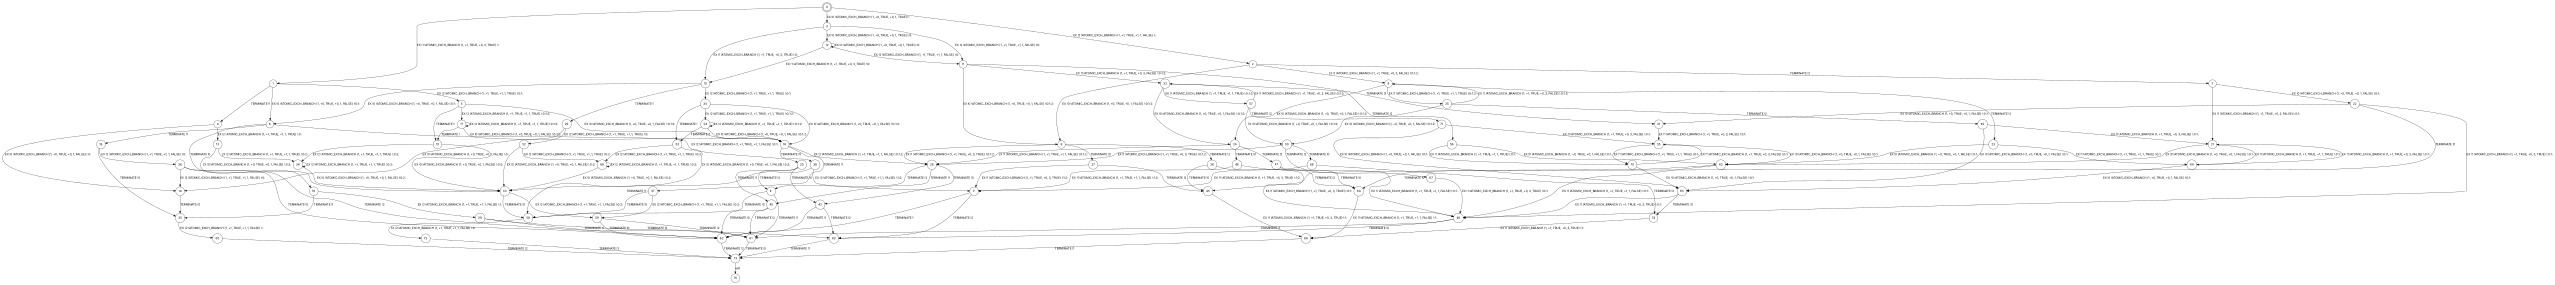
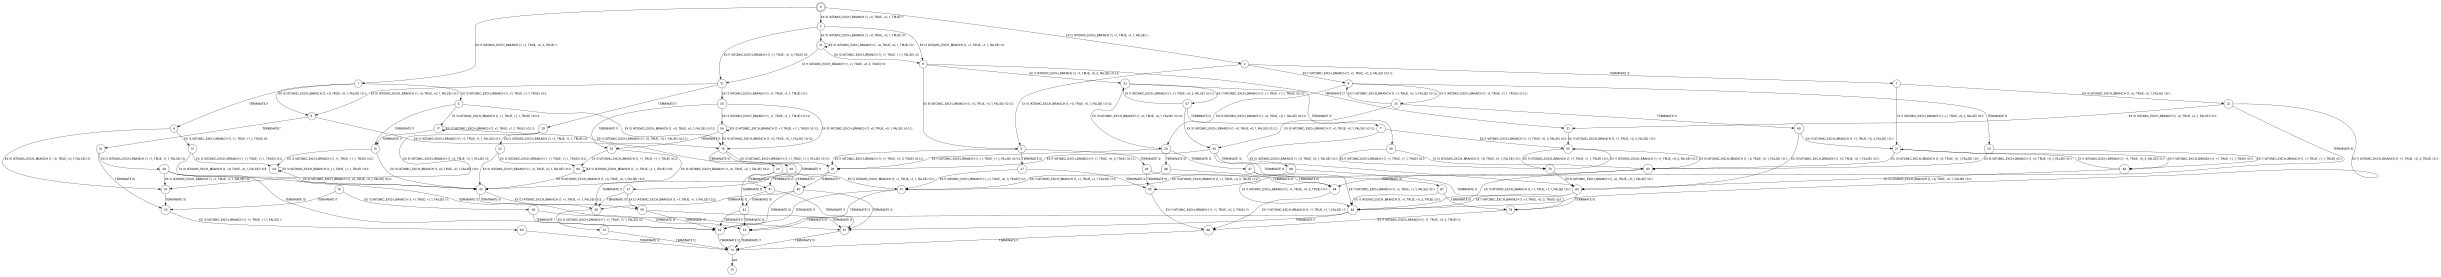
edge "6" -> "19": removed, label "TERMINATE !0"
edge "28" -> "42": now "40" -> "42"
edge "67" -> "74": added, label "TERMINATE !0"
